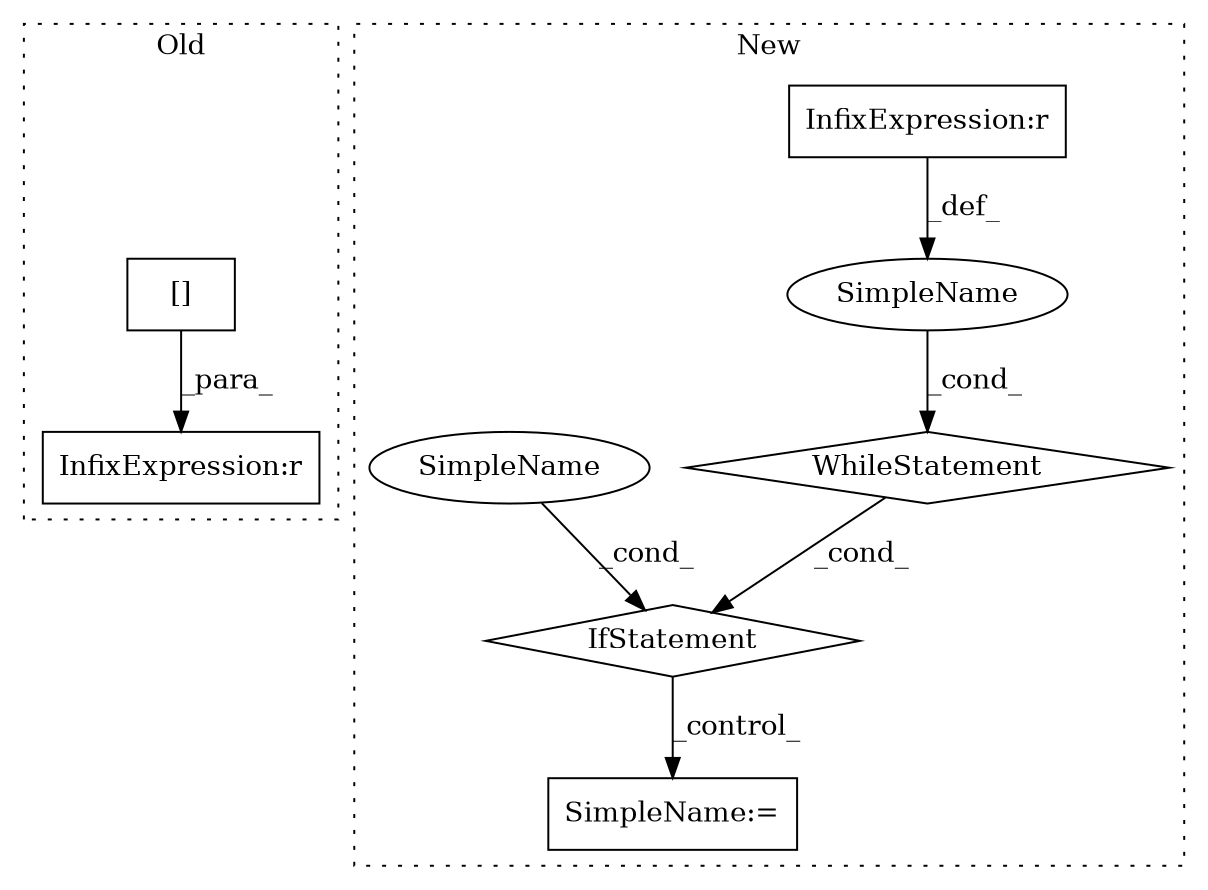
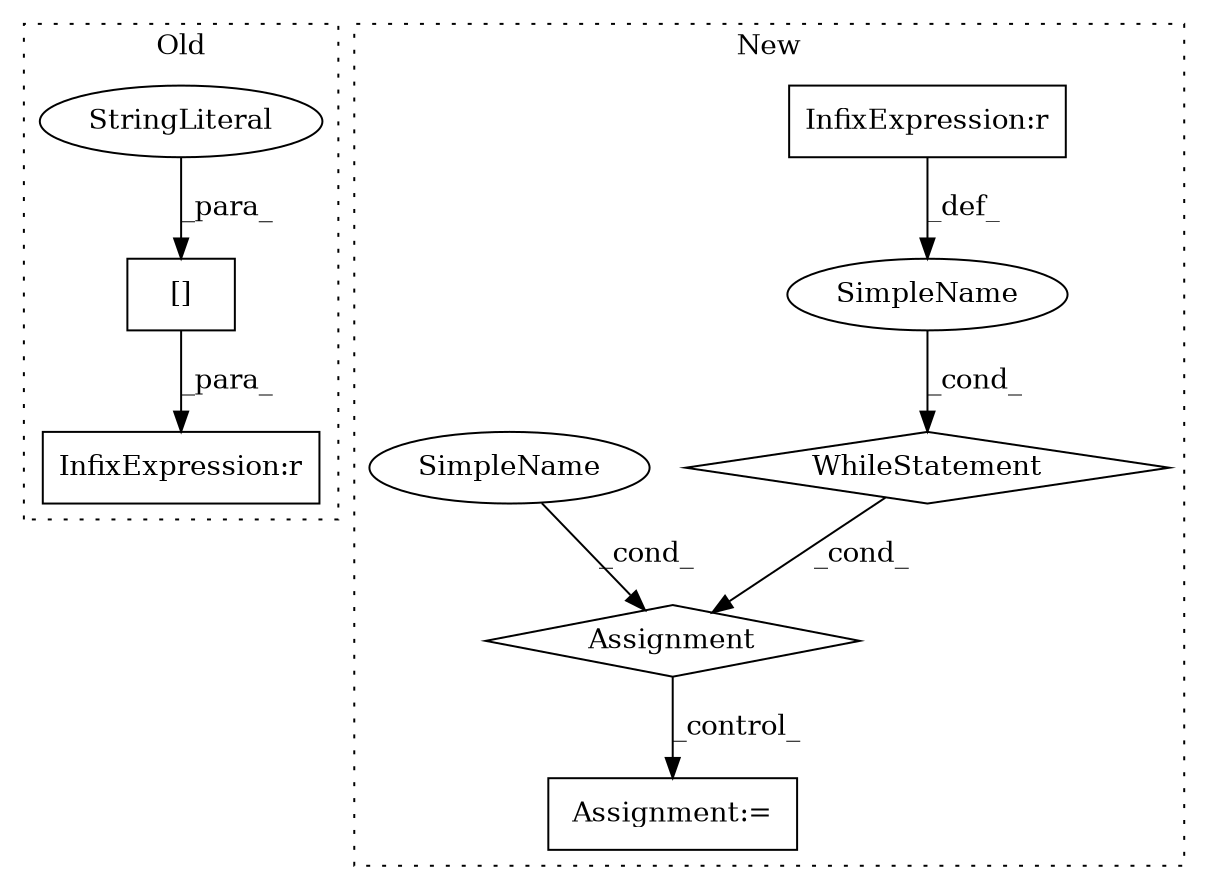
node "StringLiteral": added
node "IfStatement": label "IfStatement" -> "Assignment"
node "SimpleName:=": label "SimpleName:=" -> "Assignment:="
